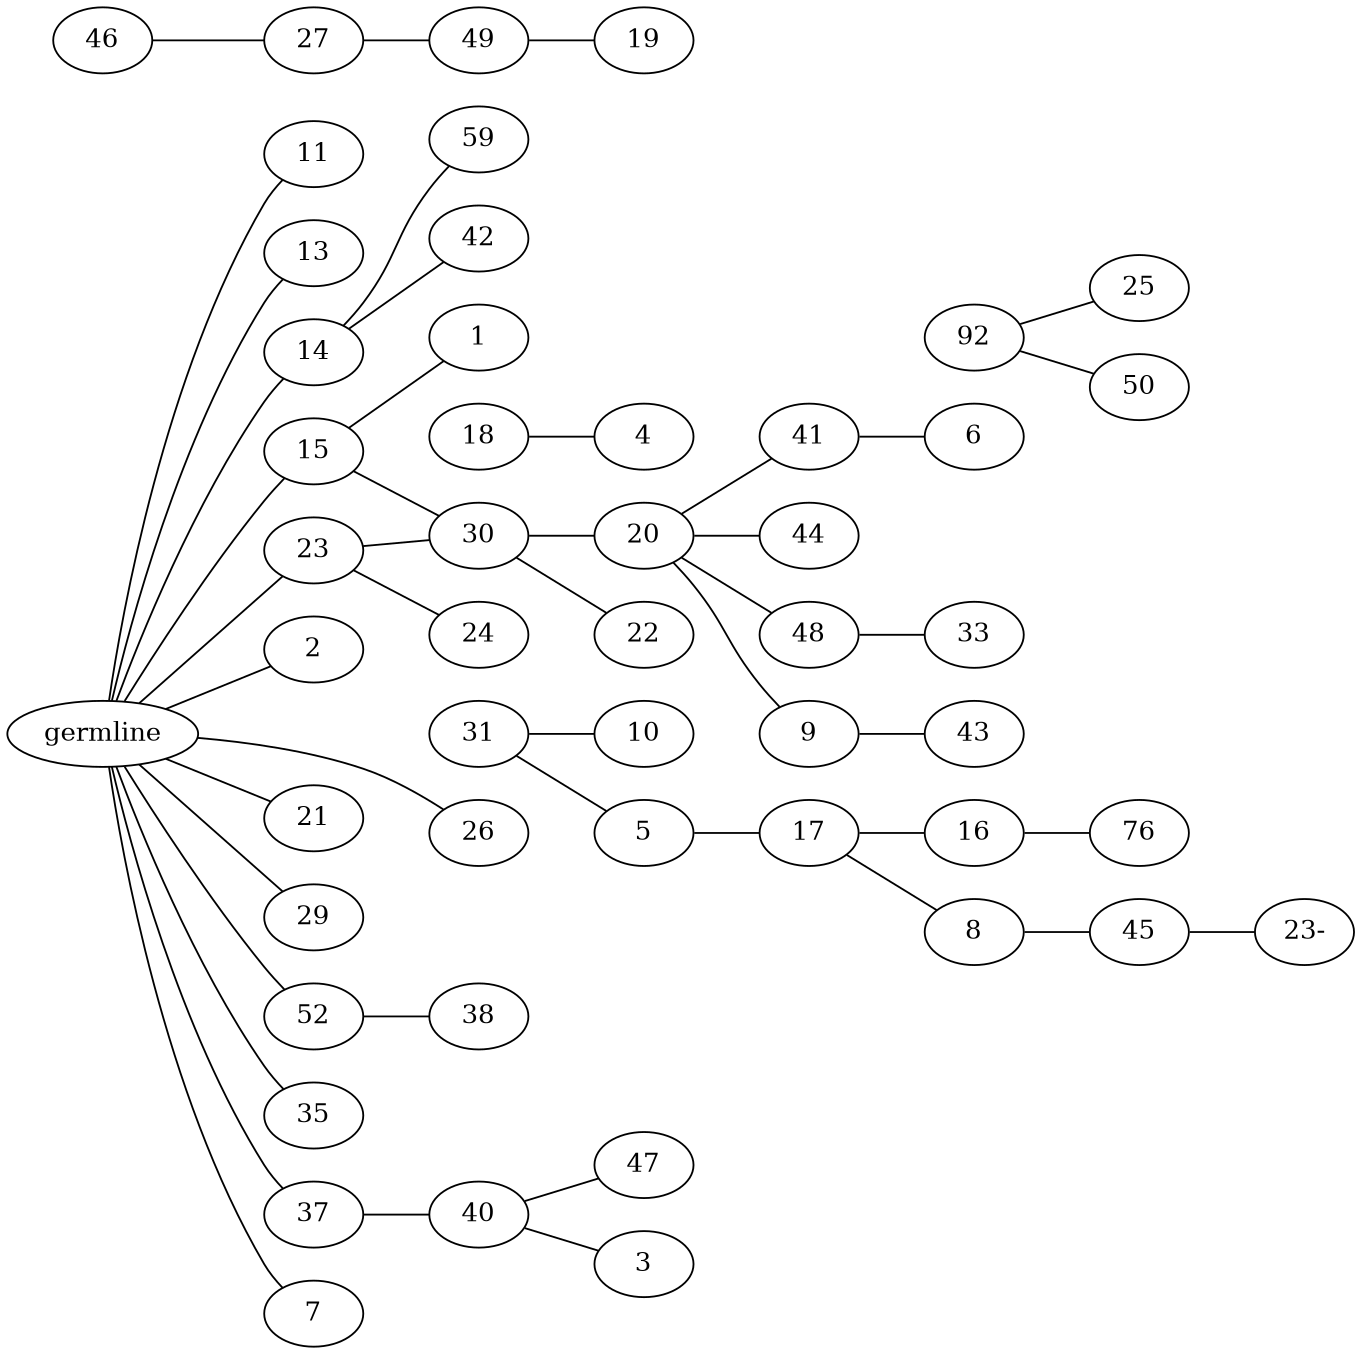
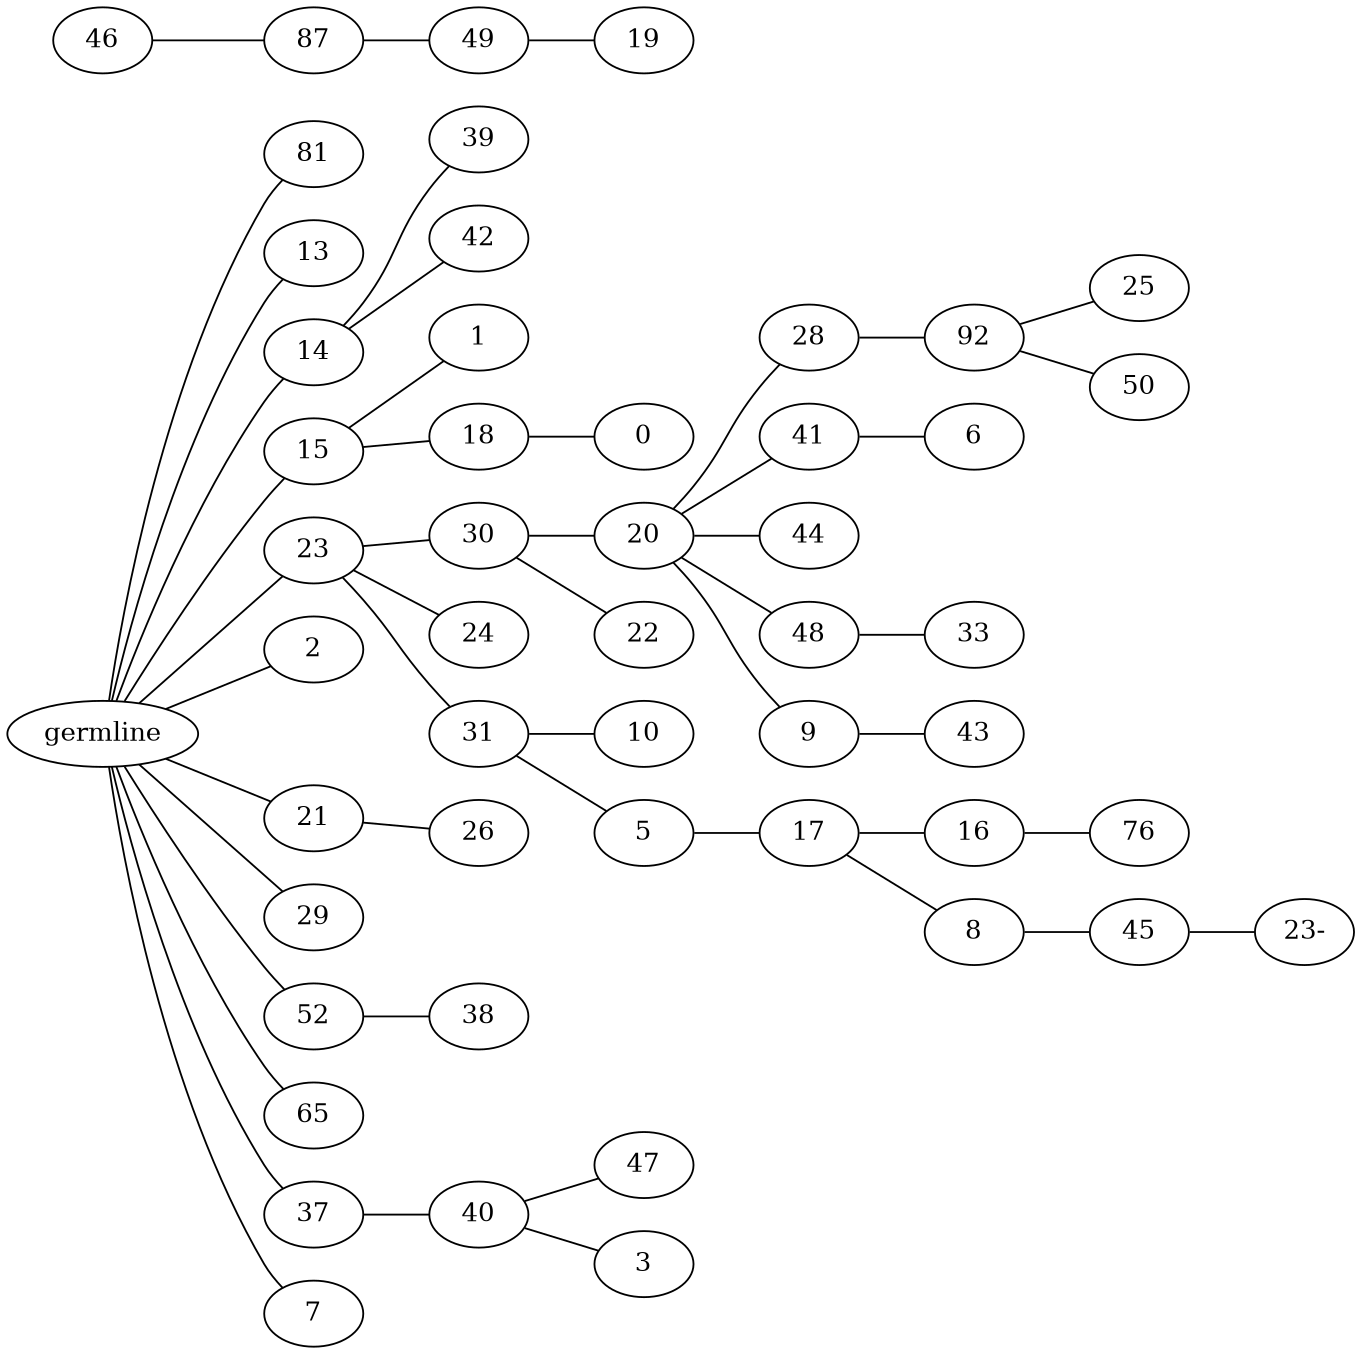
node "27": label "27" -> "87"
node "59": label "59" -> "39"
node "11": label "11" -> "81"
node "28": added
node "4": label "4" -> "0"
edge "15" -- "30": now "15" -- "18"
edge "23" -- "31": added
edge "germline" -- "26": now "21" -- "26"
node "35": label "35" -> "65"
